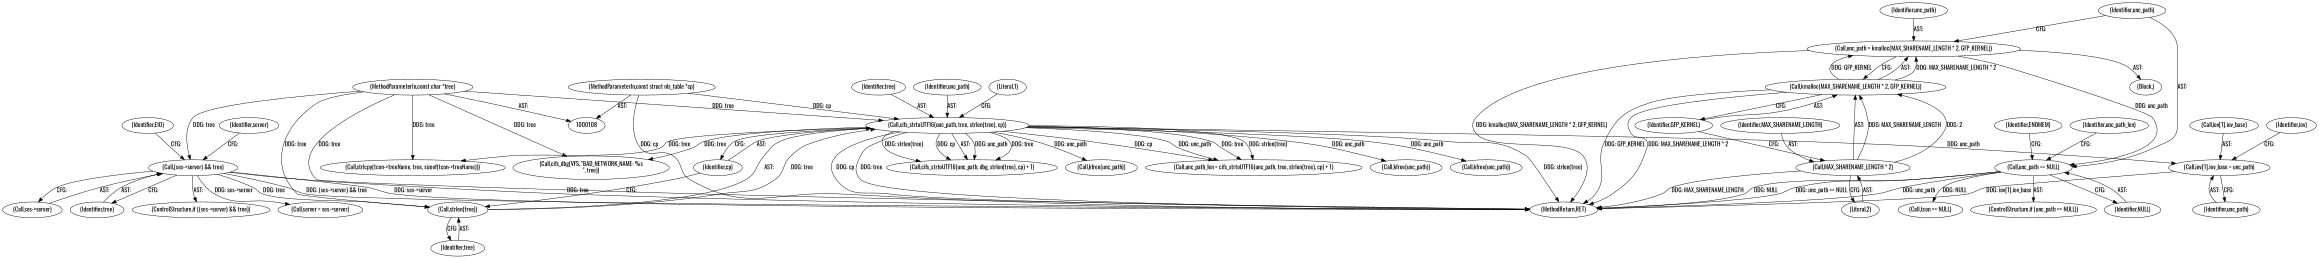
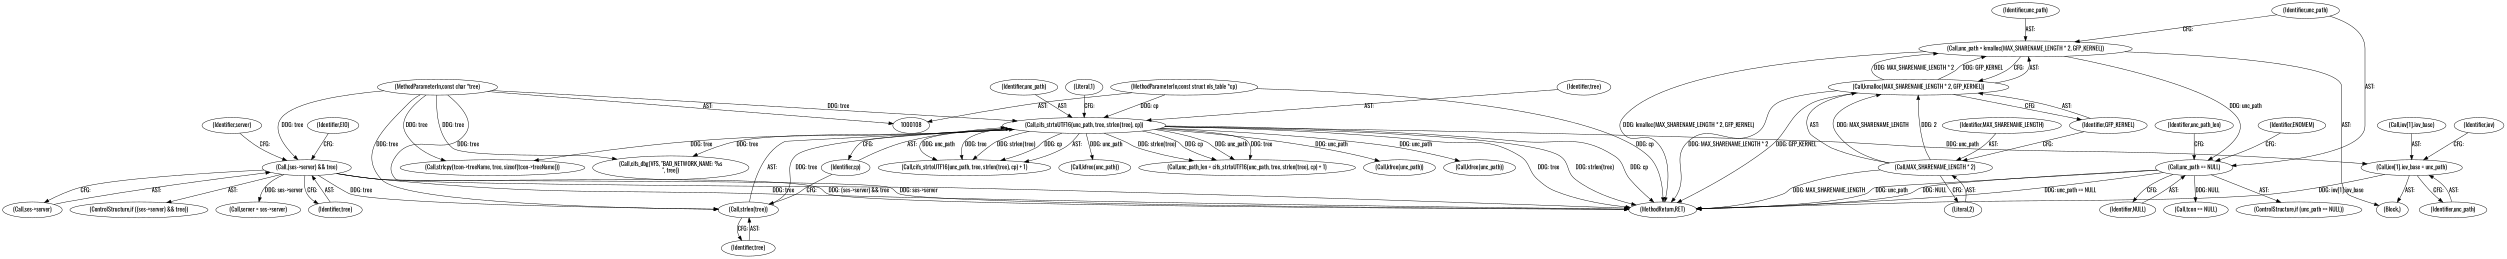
node "(Call,cifs_strtoUTF16(unc_path, dbg, strlen(tree), cp) + 1)": label "(Call,cifs_strtoUTF16(unc_path, dbg, strlen(tree), cp) + 1)" -> "(Call,cifs_strtoUTF16(unc_path, tree, strlen(tree), cp) + 1)"
edge "(Call,iov[1].iov_base = unc_path)" -> "(Block,)": added, label "AST:"
